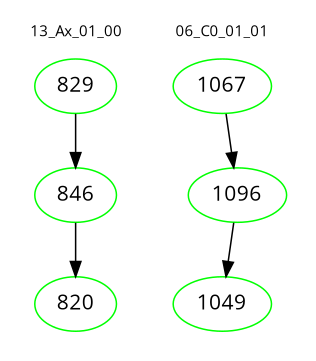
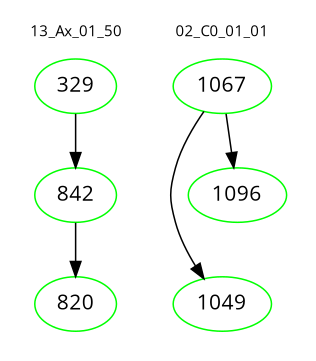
cluster "13_Ax_01_00": label "13_Ax_01_00" -> "13_Ax_01_50"
cluster "06_C0_01_01": label "06_C0_01_01" -> "02_C0_01_01"
node "829": label "829" -> "329"
node "846": label "846" -> "842"
edge "1096" -> "1049": now "1067" -> "1049"
